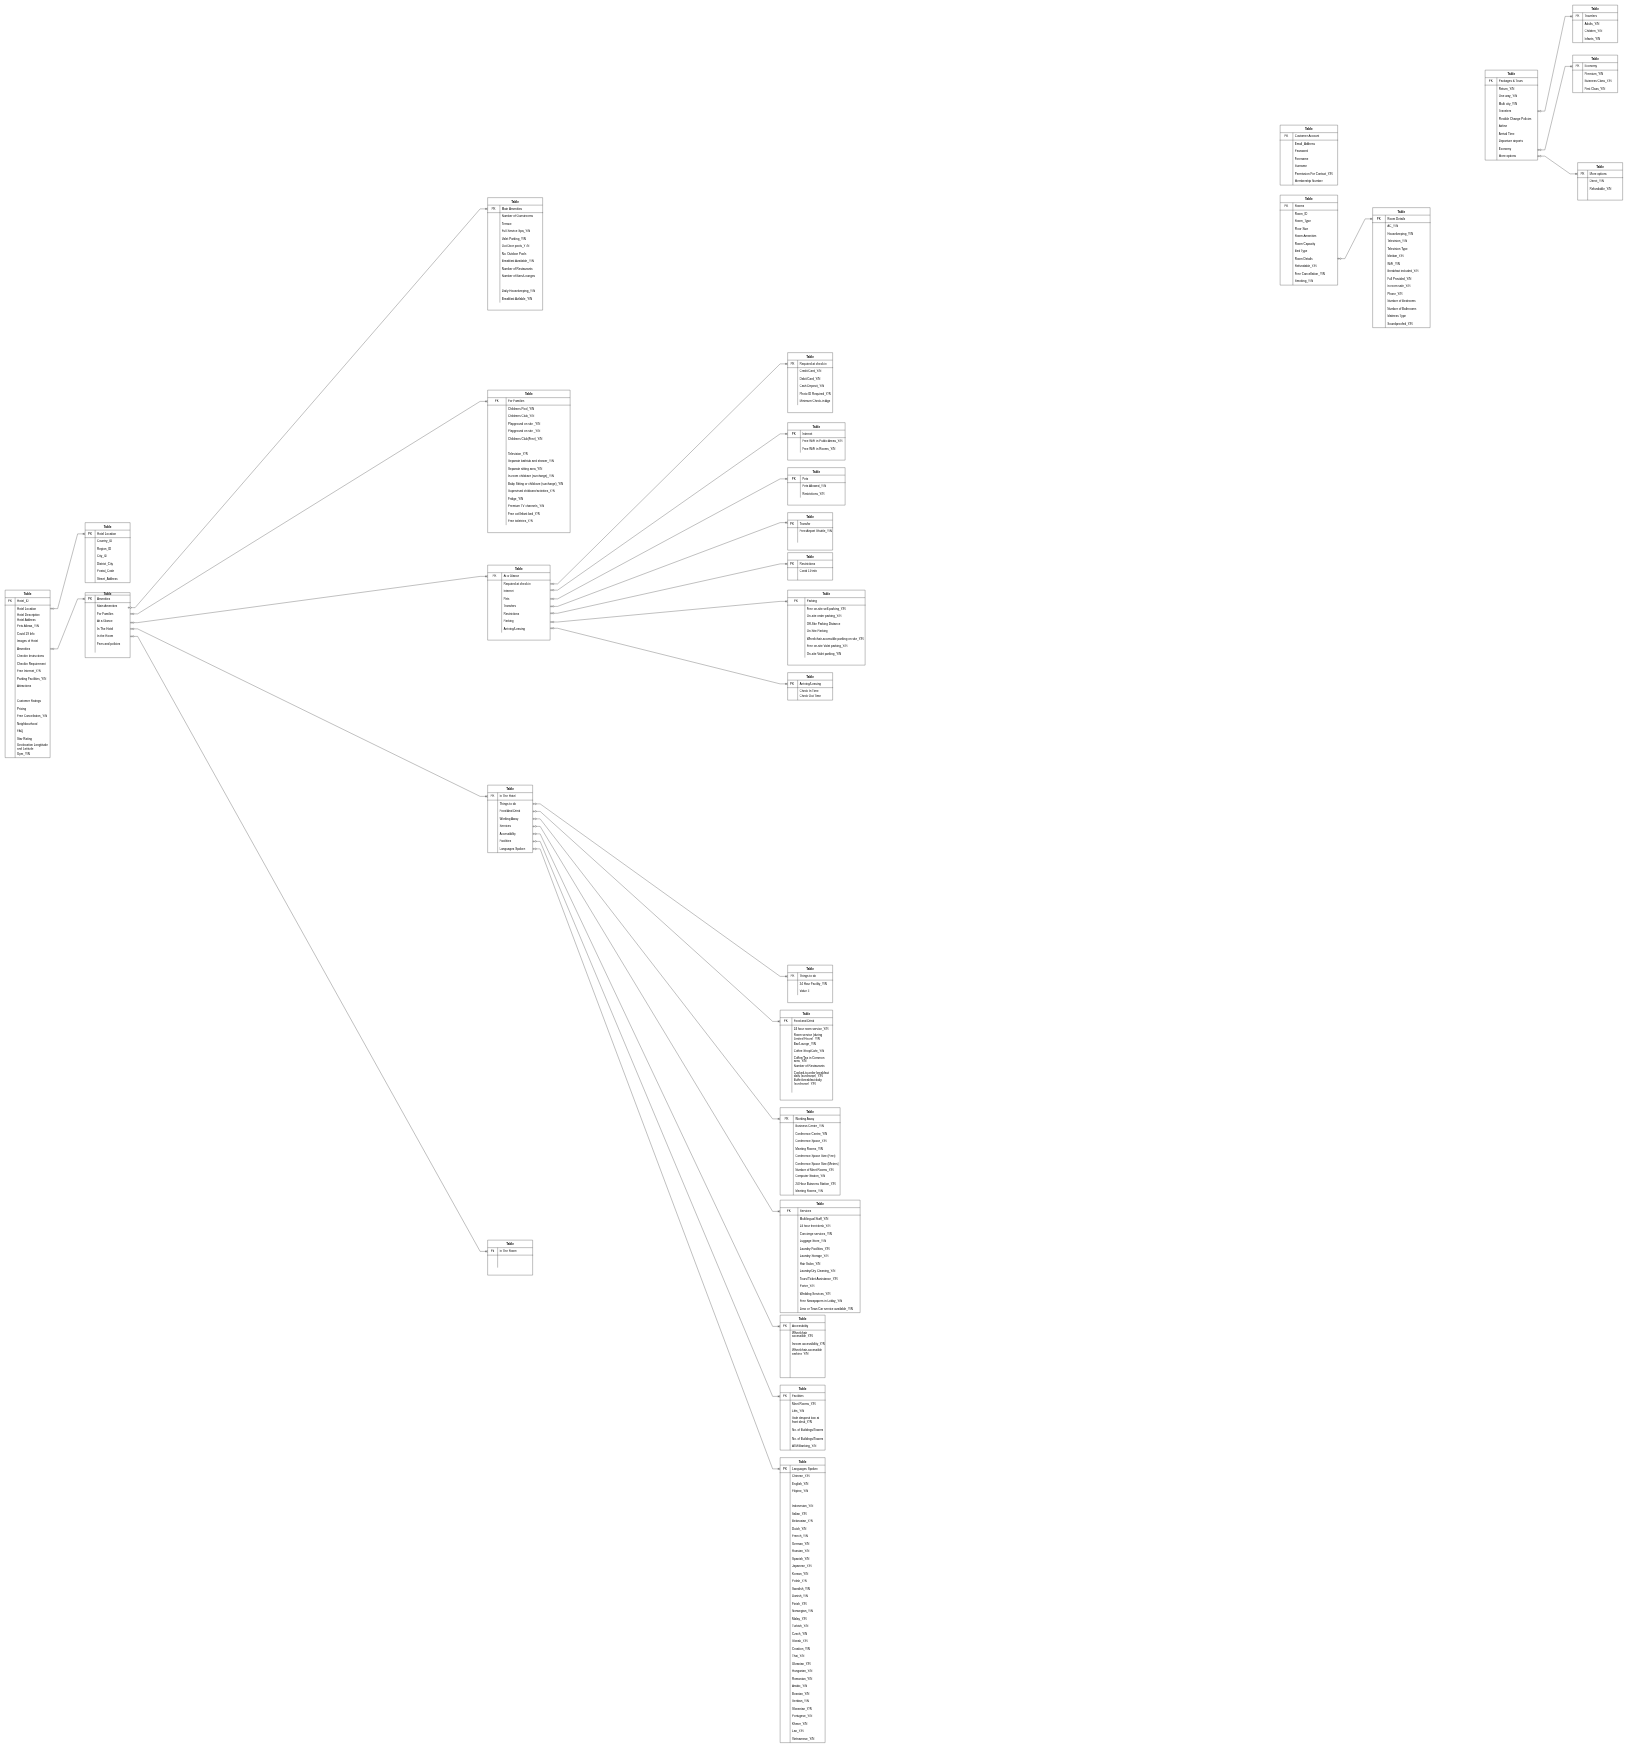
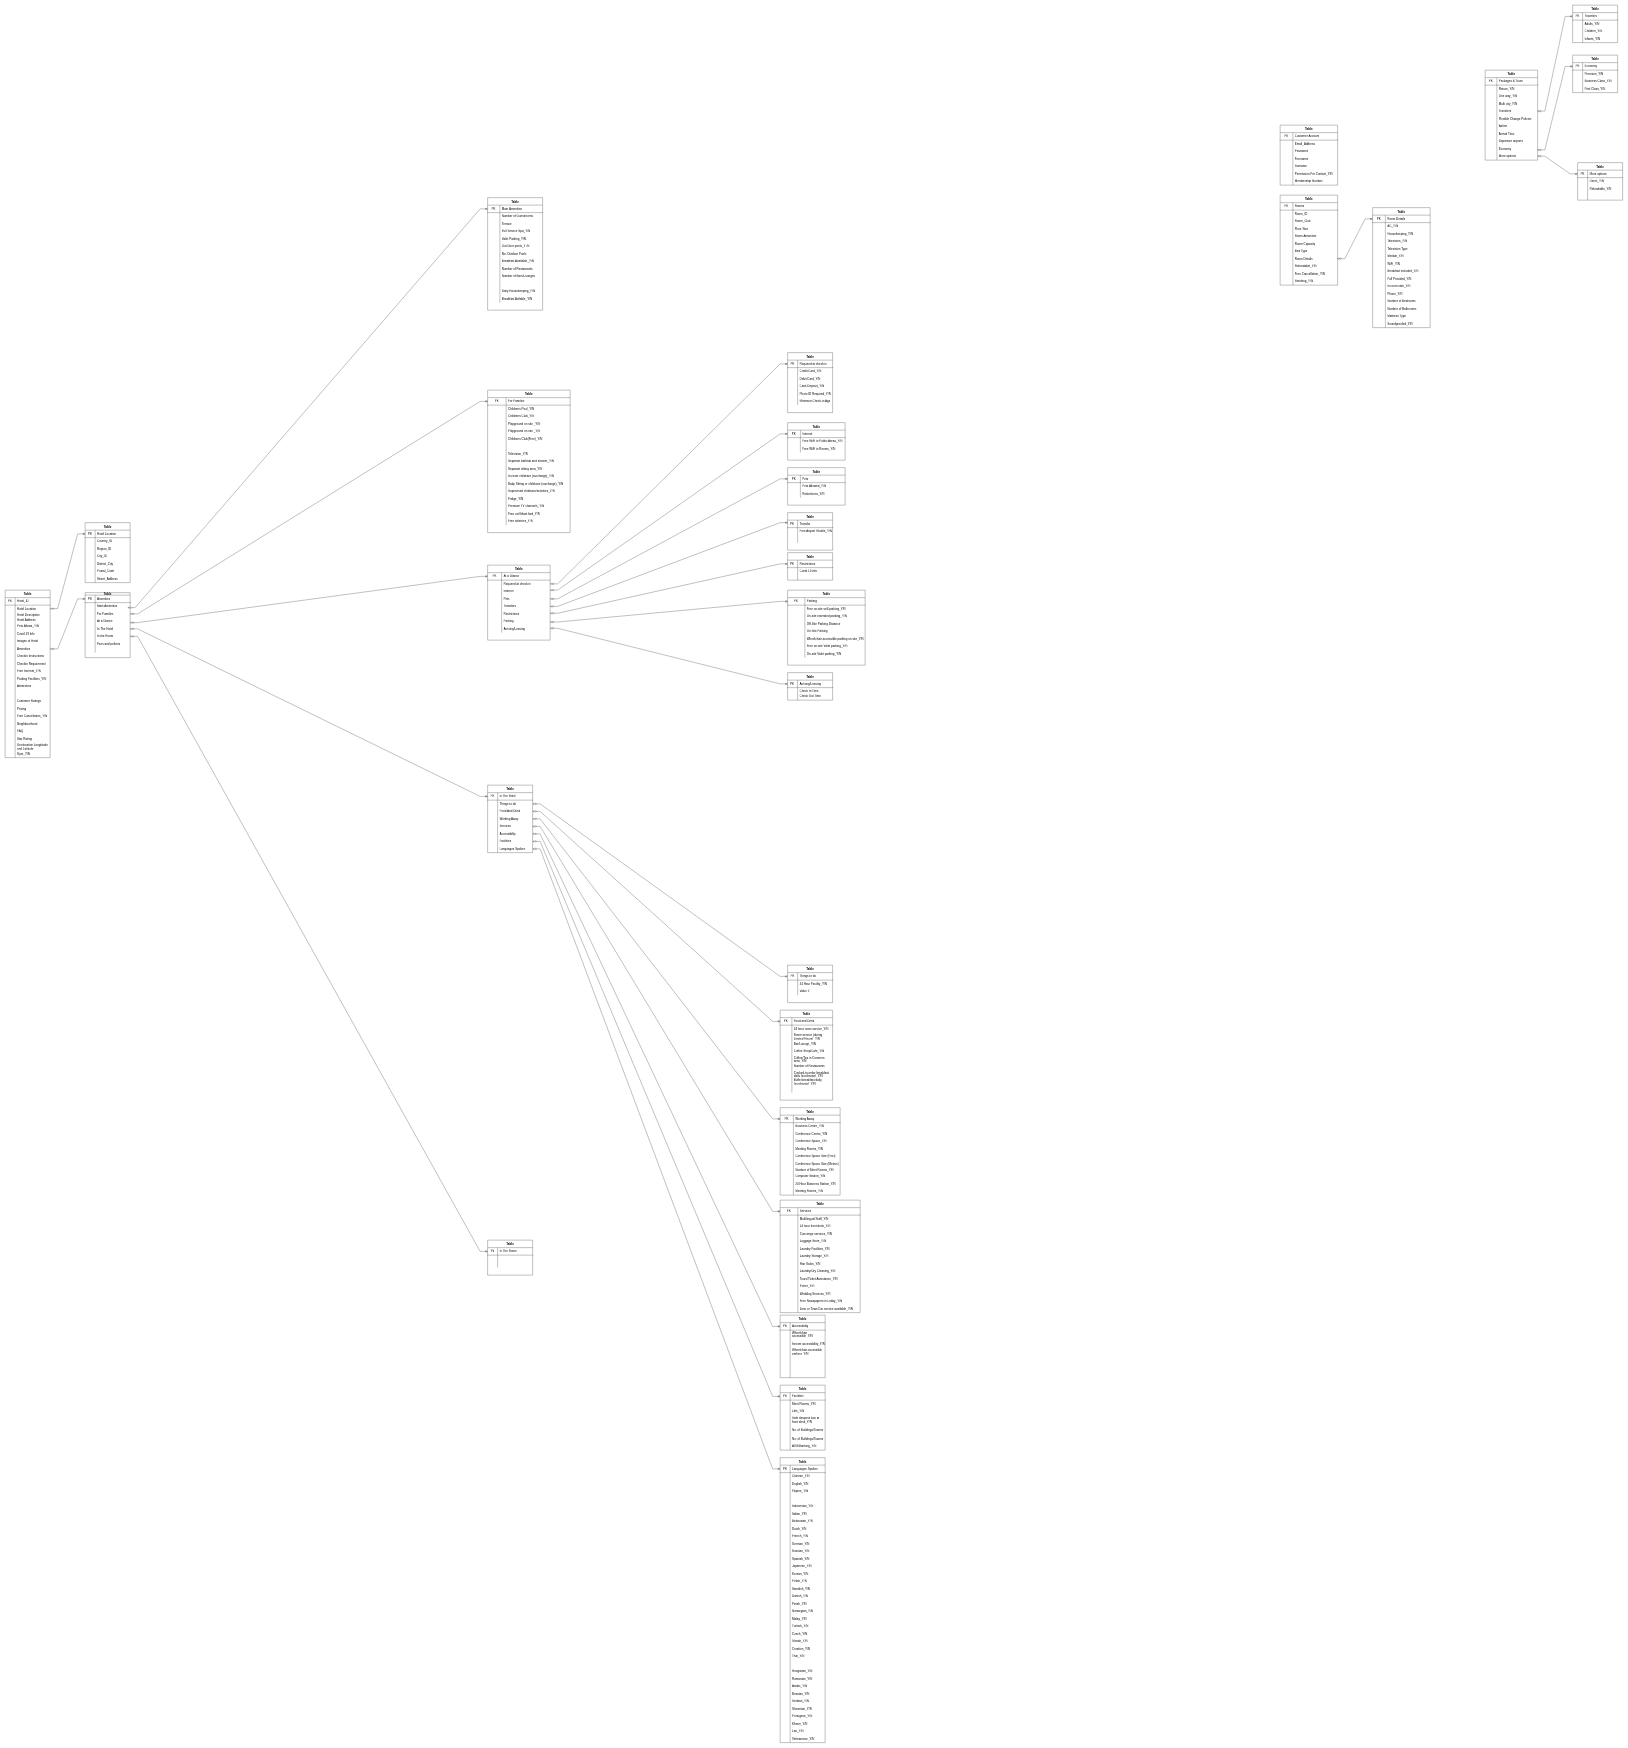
node "Room_Type": label "Room_Type" -> "Room_Club"
node "On-site order parking_Y/N": label "On-site order parking_Y/N" -> "On-site extended parking_Y/N"
node "Ukranian_Y/N": removed
